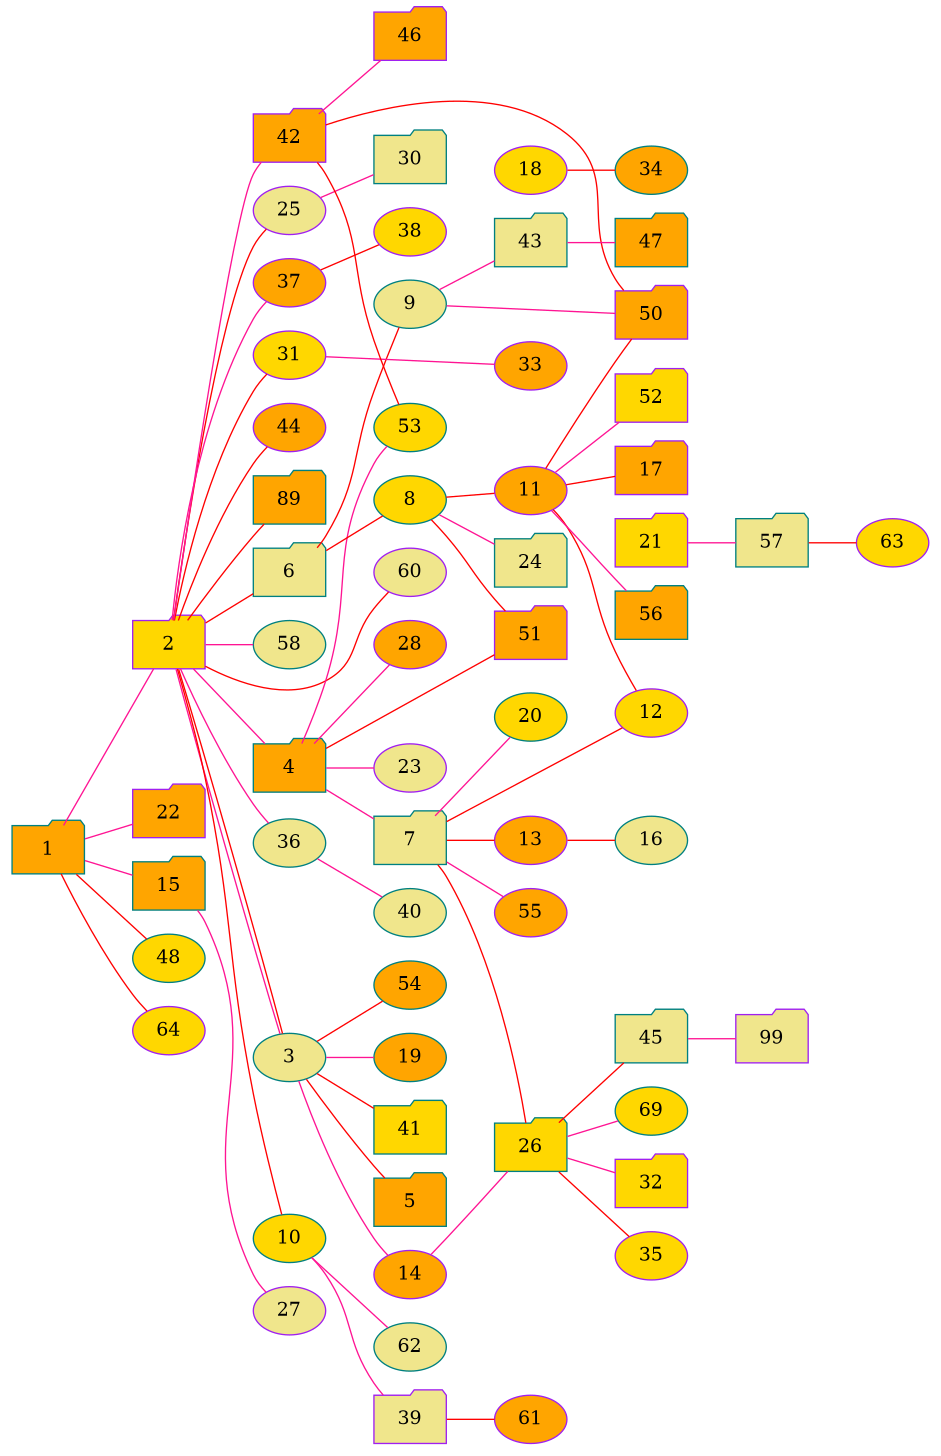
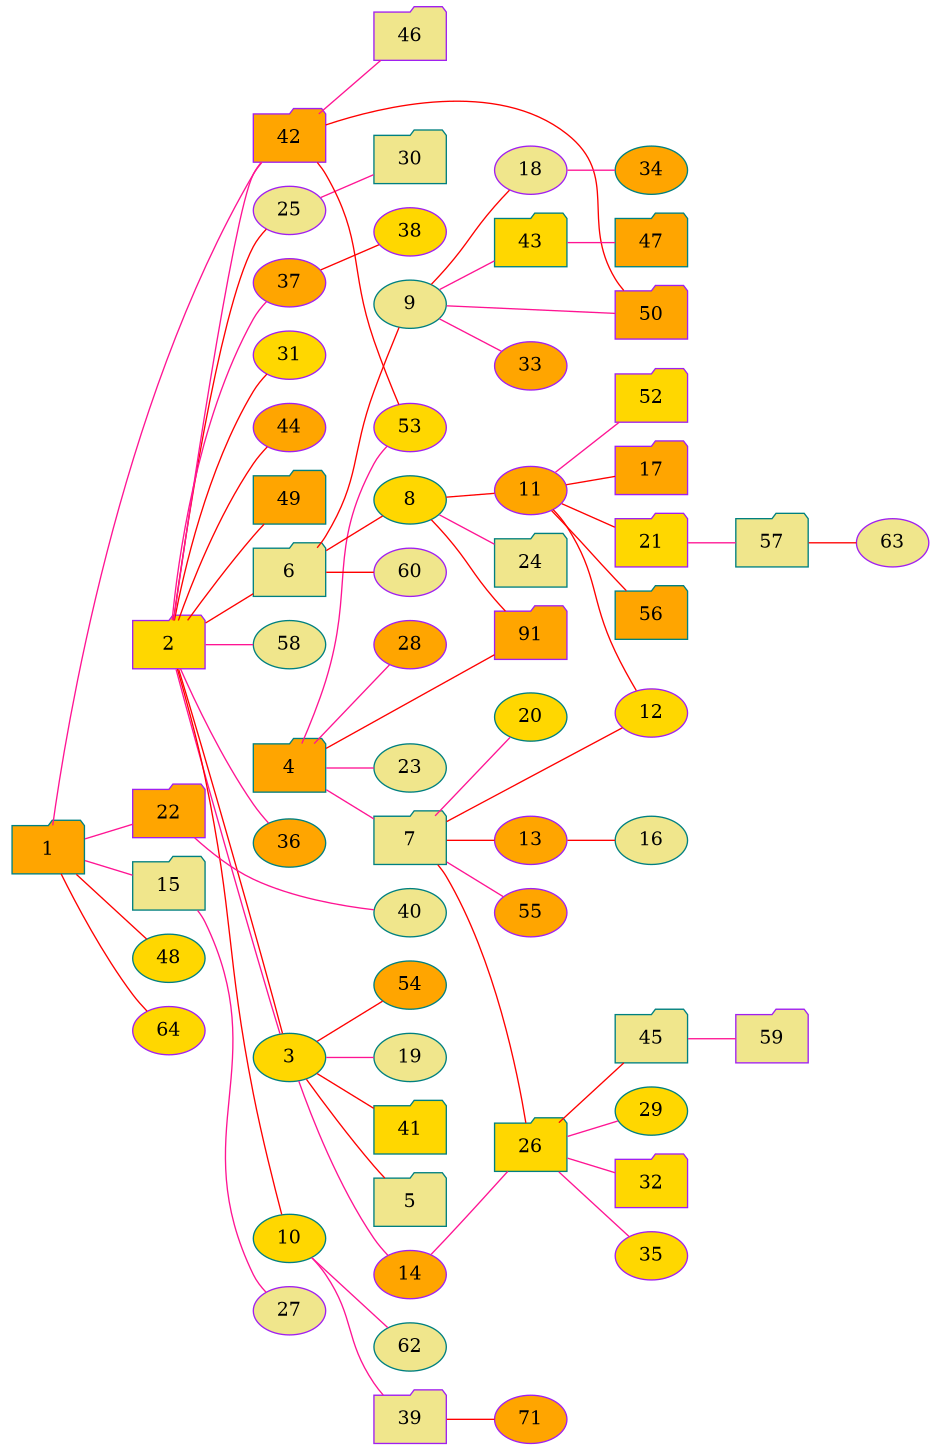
node "46": fillcolor orange -> khaki
node "18": fillcolor gold -> khaki
edge "18" -- "34": color red -> deeppink
edge "18" -- "9": added
node "43": fillcolor khaki -> gold
edge "31" -- "33": now "9" -- "33"
edge "50" -- "11": now "21" -- "11"
node "53": color teal -> purple
node "89": label "89" -> "49"
node "63": fillcolor gold -> khaki
edge "11" -- "56": color deeppink -> red
node "51": label "51" -> "91"
edge "60" -- "2": now "60" -- "6"
edge "2" -- "4": removed
edge "2" -- "1": now "42" -- "1"
node "23": color purple -> teal
node "36": fillcolor khaki -> orange
edge "36" -- "40": now "22" -- "40"
node "15": fillcolor orange -> khaki
node "99": label "99" -> "59"
node "3": fillcolor khaki -> gold
node "19": fillcolor orange -> khaki
node "69": label "69" -> "29"
node "5": fillcolor orange -> khaki
edge "26" -- "35": color red -> deeppink
node "61": label "61" -> "71"
